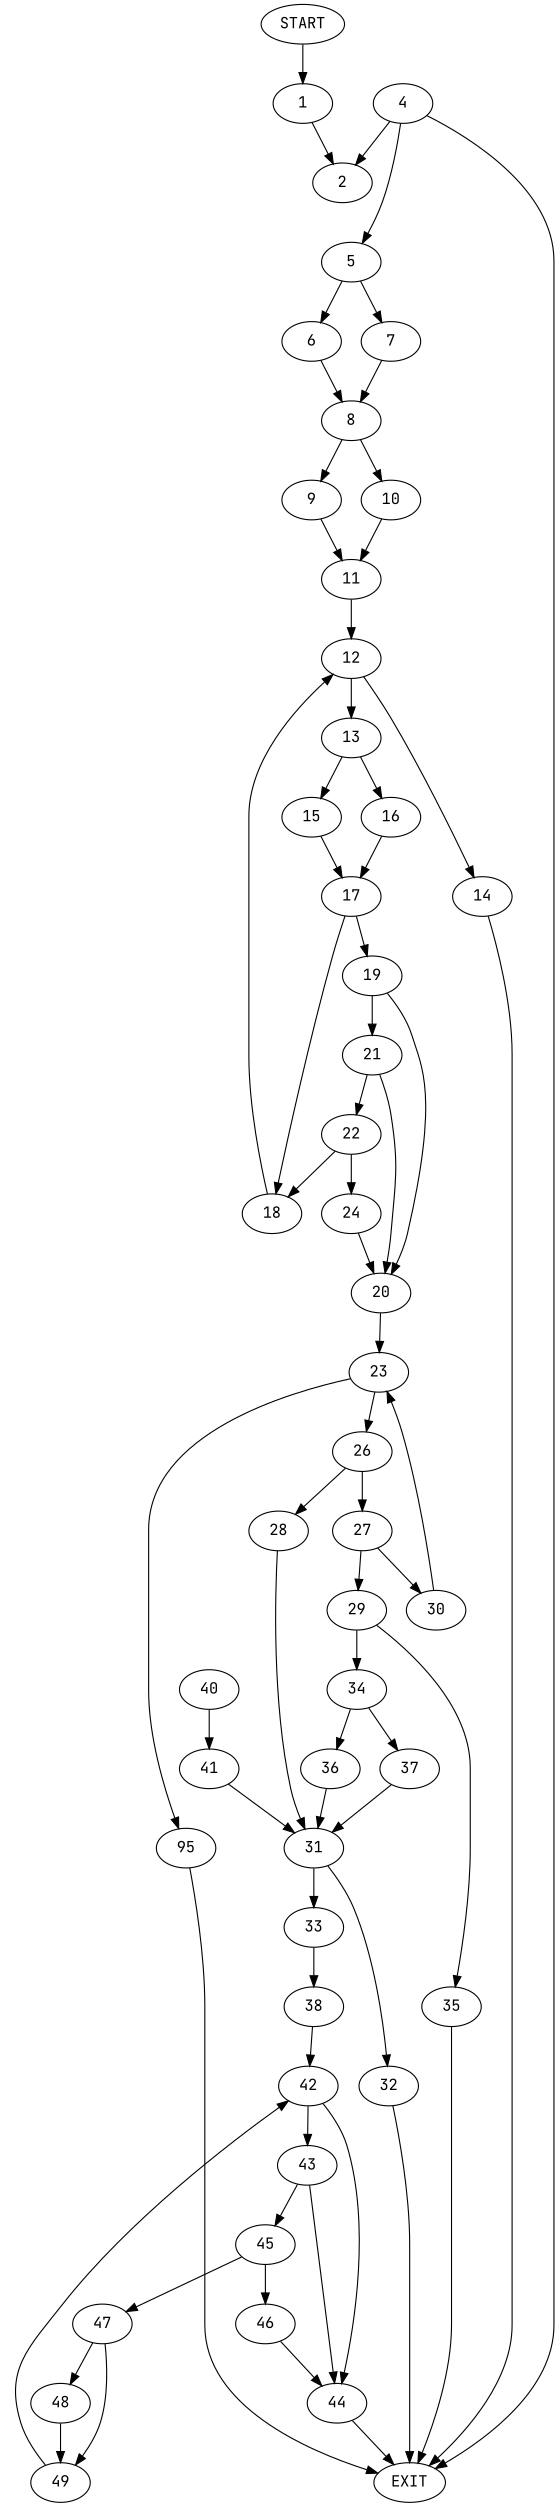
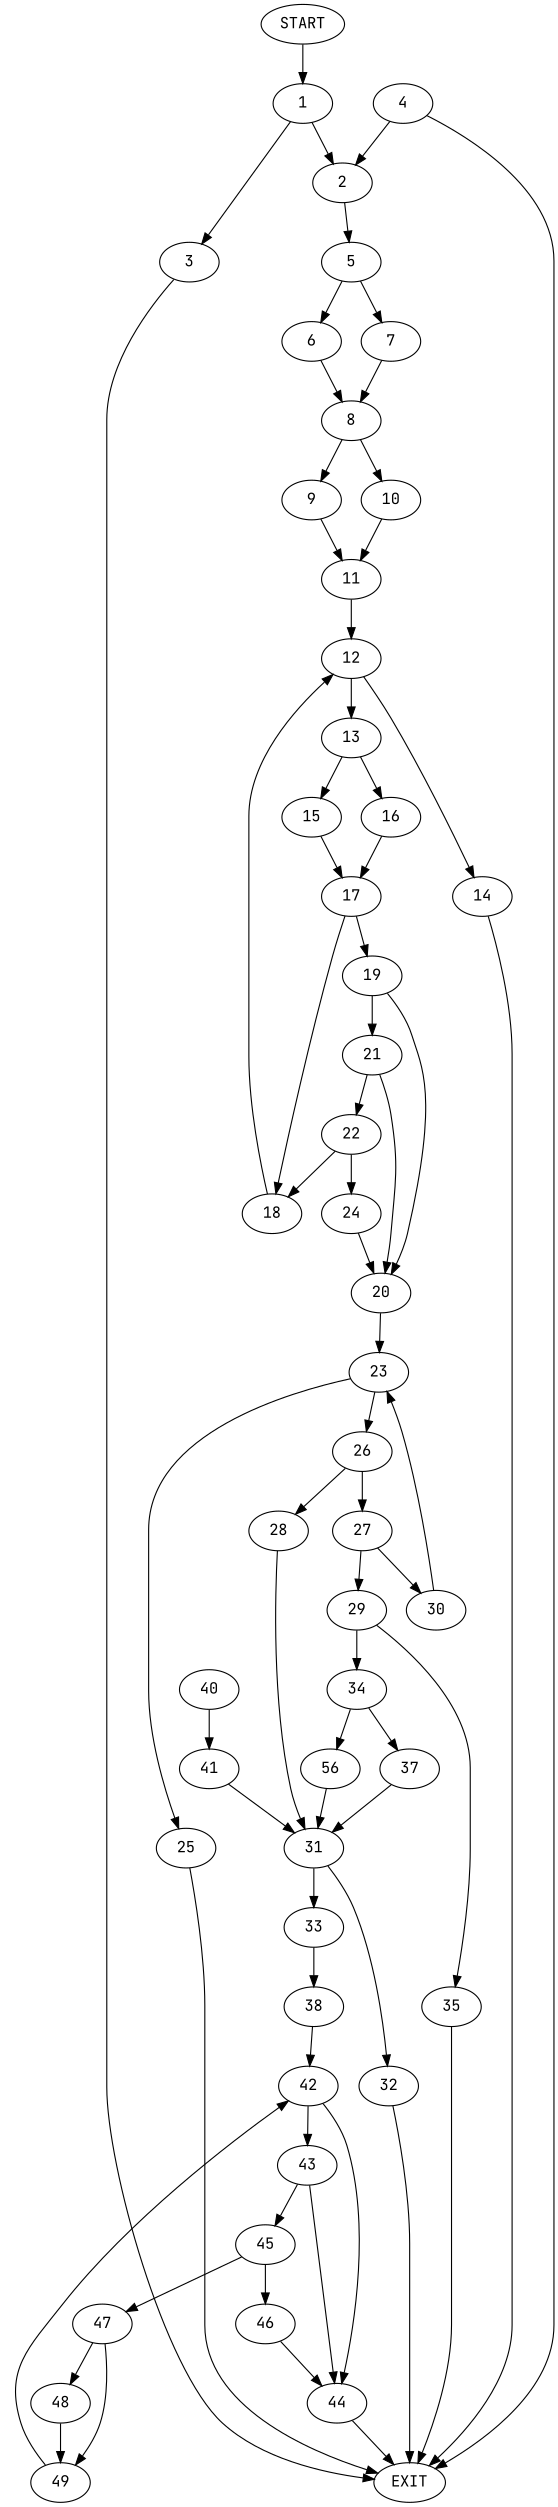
edge "4" -> "5": now "2" -> "5"
node "3": added
node "36": label "36" -> "56"
node "95": label "95" -> "25"
